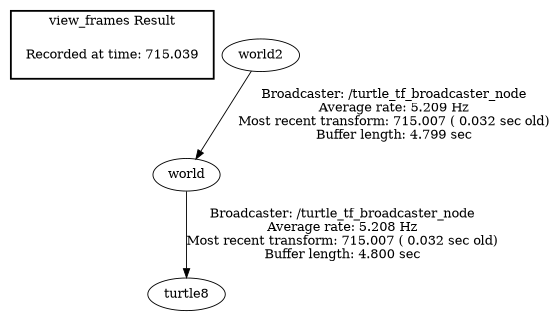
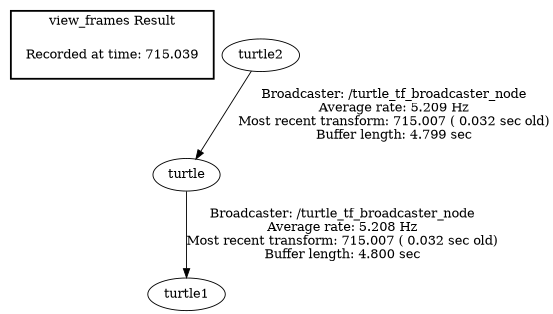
node "world2": label "world2" -> "turtle2"
node "world": label "world" -> "turtle"
node "turtle8": label "turtle8" -> "turtle1"
